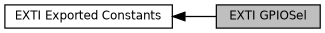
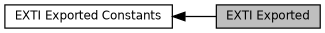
node "EXTI GPIOSel": label "EXTI GPIOSel" -> "EXTI Exported"
